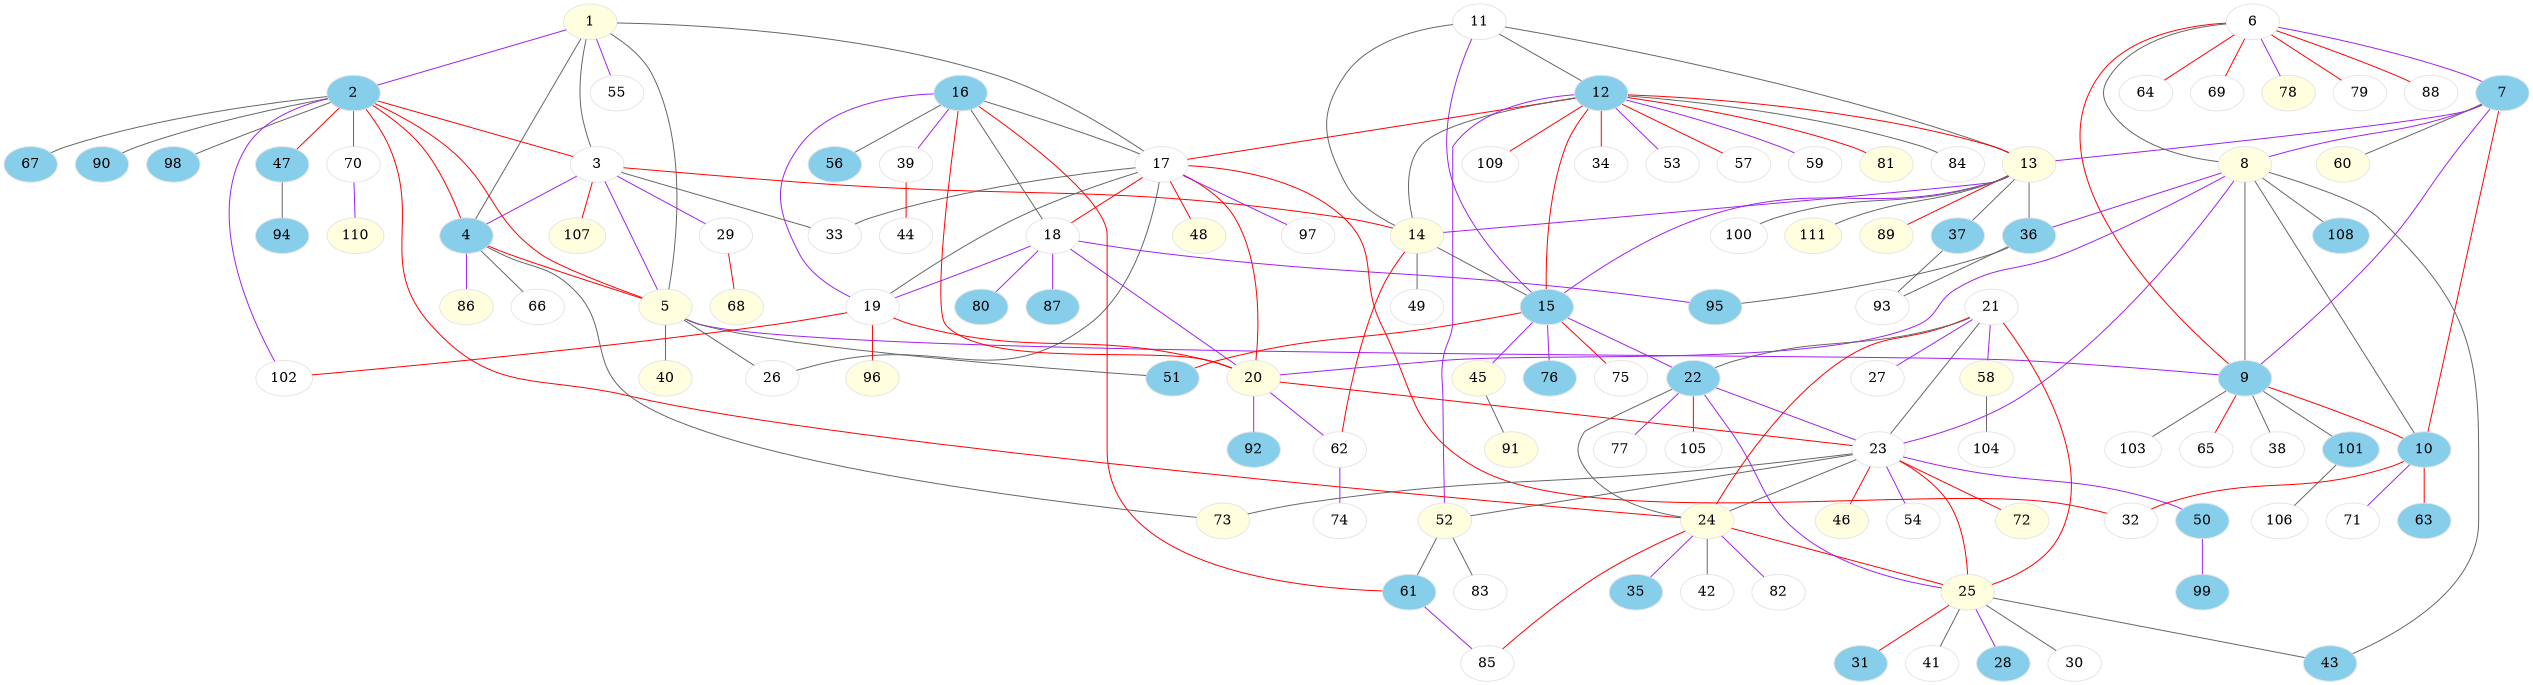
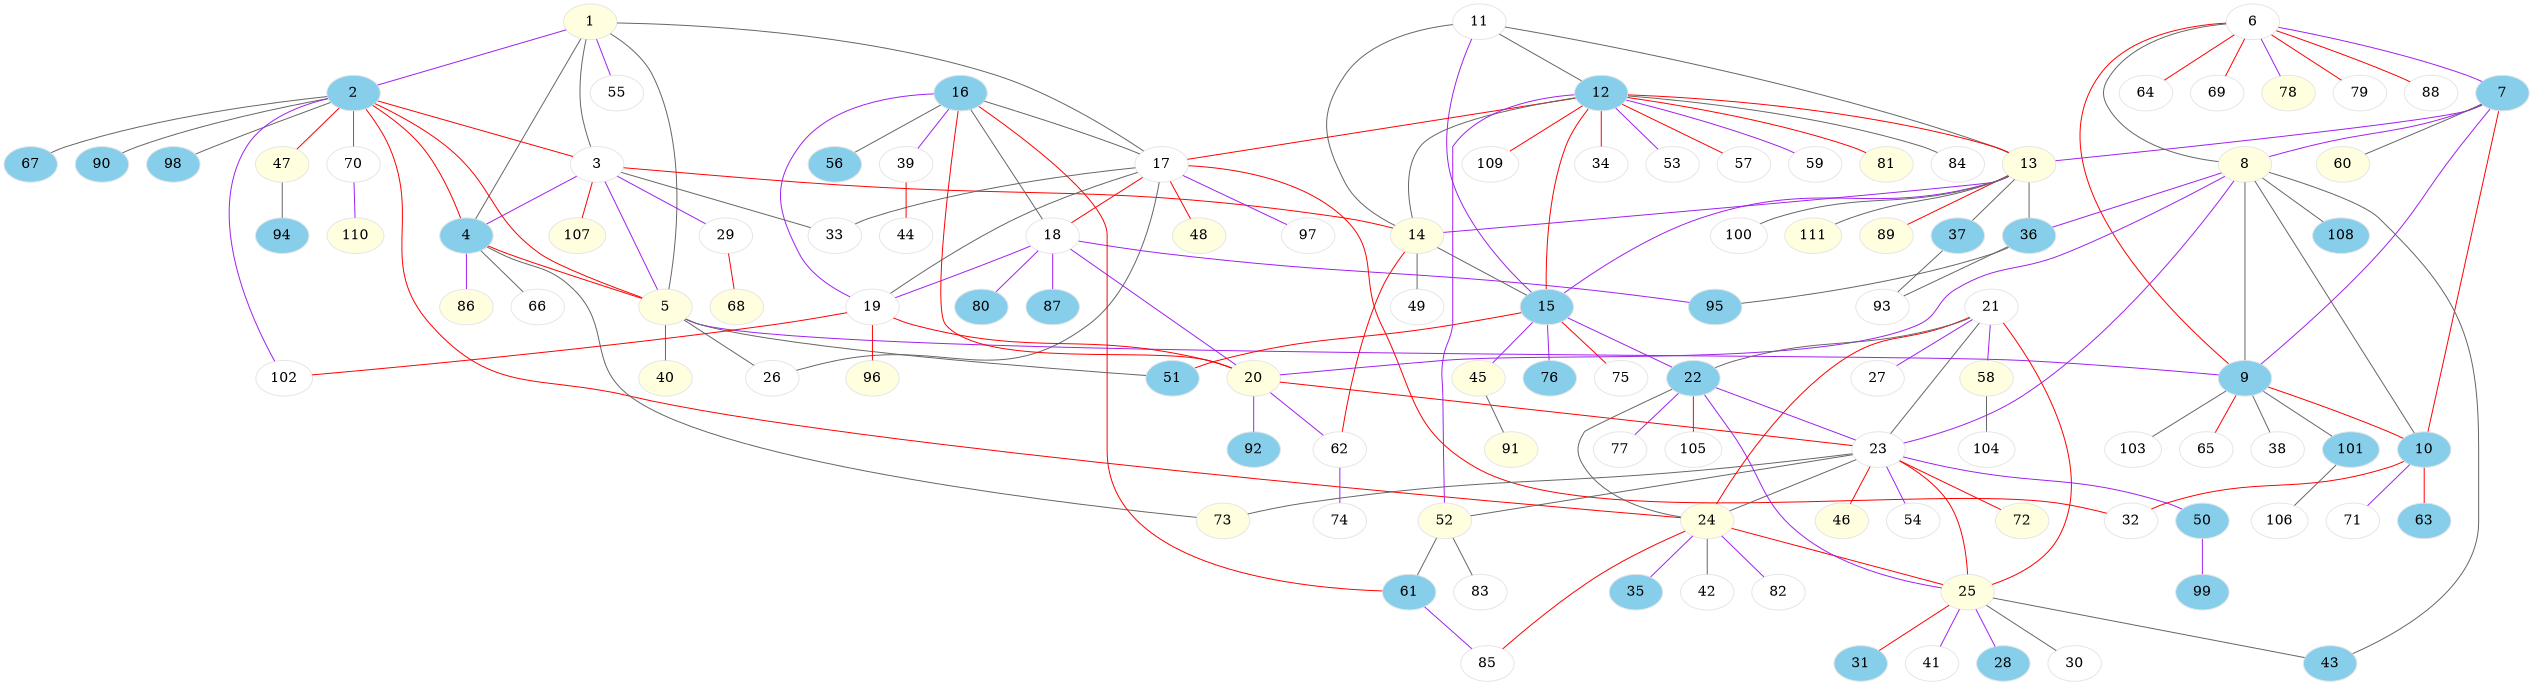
node "47": fillcolor skyblue -> lightyellow
edge "17" -- "20": removed
edge "25" -- "41": color gray40 -> purple
